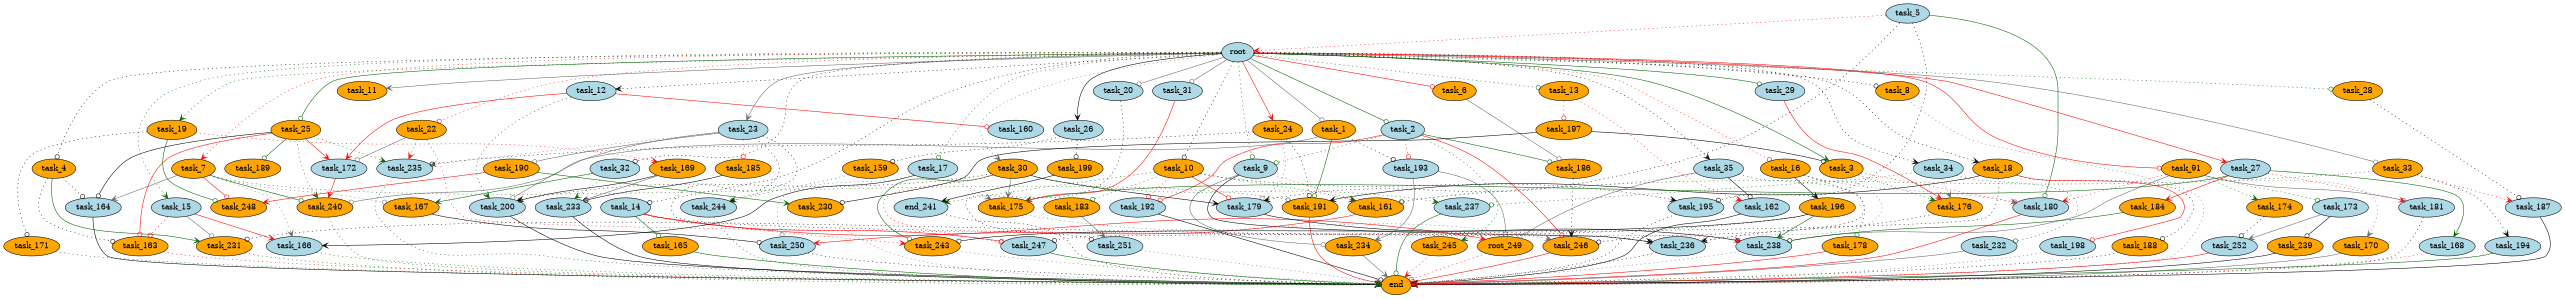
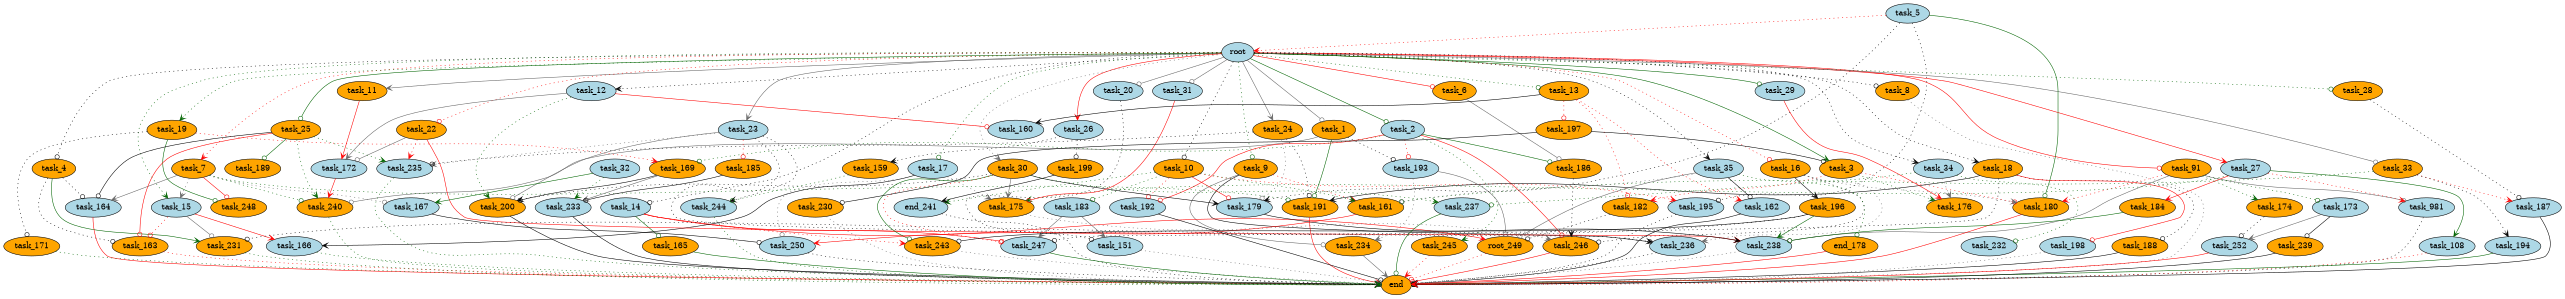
edge "root" -> "task_26": color black -> red
edge "root" -> "task_32": removed
edge "root" -> "task_24": color red -> gray40
edge "task_13" -> "task_160": added
edge "task_12" -> "task_172": color red -> gray40
edge "task_25" -> "task_172": now "task_11" -> "task_172"
edge "task_2" -> "task_9": now "task_2" -> "task_169"
edge "task_26" -> "task_159": arrowhead odot -> vee
node "task_190": removed
node "task_9": fillcolor lightblue -> orange
edge "task_10" -> "task_195": color black -> red
edge "task_7" -> "task_240": style solid -> dotted
edge "task_7" -> "task_166": now "task_7" -> "task_15"
edge "task_27" -> "task_175": style solid -> dotted
node "task_167": fillcolor orange -> lightblue
node "task_200": fillcolor lightblue -> orange
node "task_183": fillcolor orange -> lightblue
node "task_182": added
node "task_180": fillcolor lightblue -> orange
node "task_181": label "task_181" -> "task_981"
edge "task_193" -> "task_234": style solid -> dotted
edge "task_16" -> "task_236": arrowhead odot -> vee
edge "task_183" -> "task_247": added
edge "task_176" -> "task_236": removed
edge "task_179" -> "task_238": arrowhead odot -> vee
edge "task_22" -> "task_238": style dotted -> solid
node "task_251": label "task_251" -> "task_151"
node "task_178": label "task_178" -> "end_178"
node "task_170": removed
node "task_168": label "task_168" -> "task_108"
edge "task_188" -> "end": style dotted -> solid
edge "task_232" -> "end": removed
edge "task_164" -> "end": color black -> red
